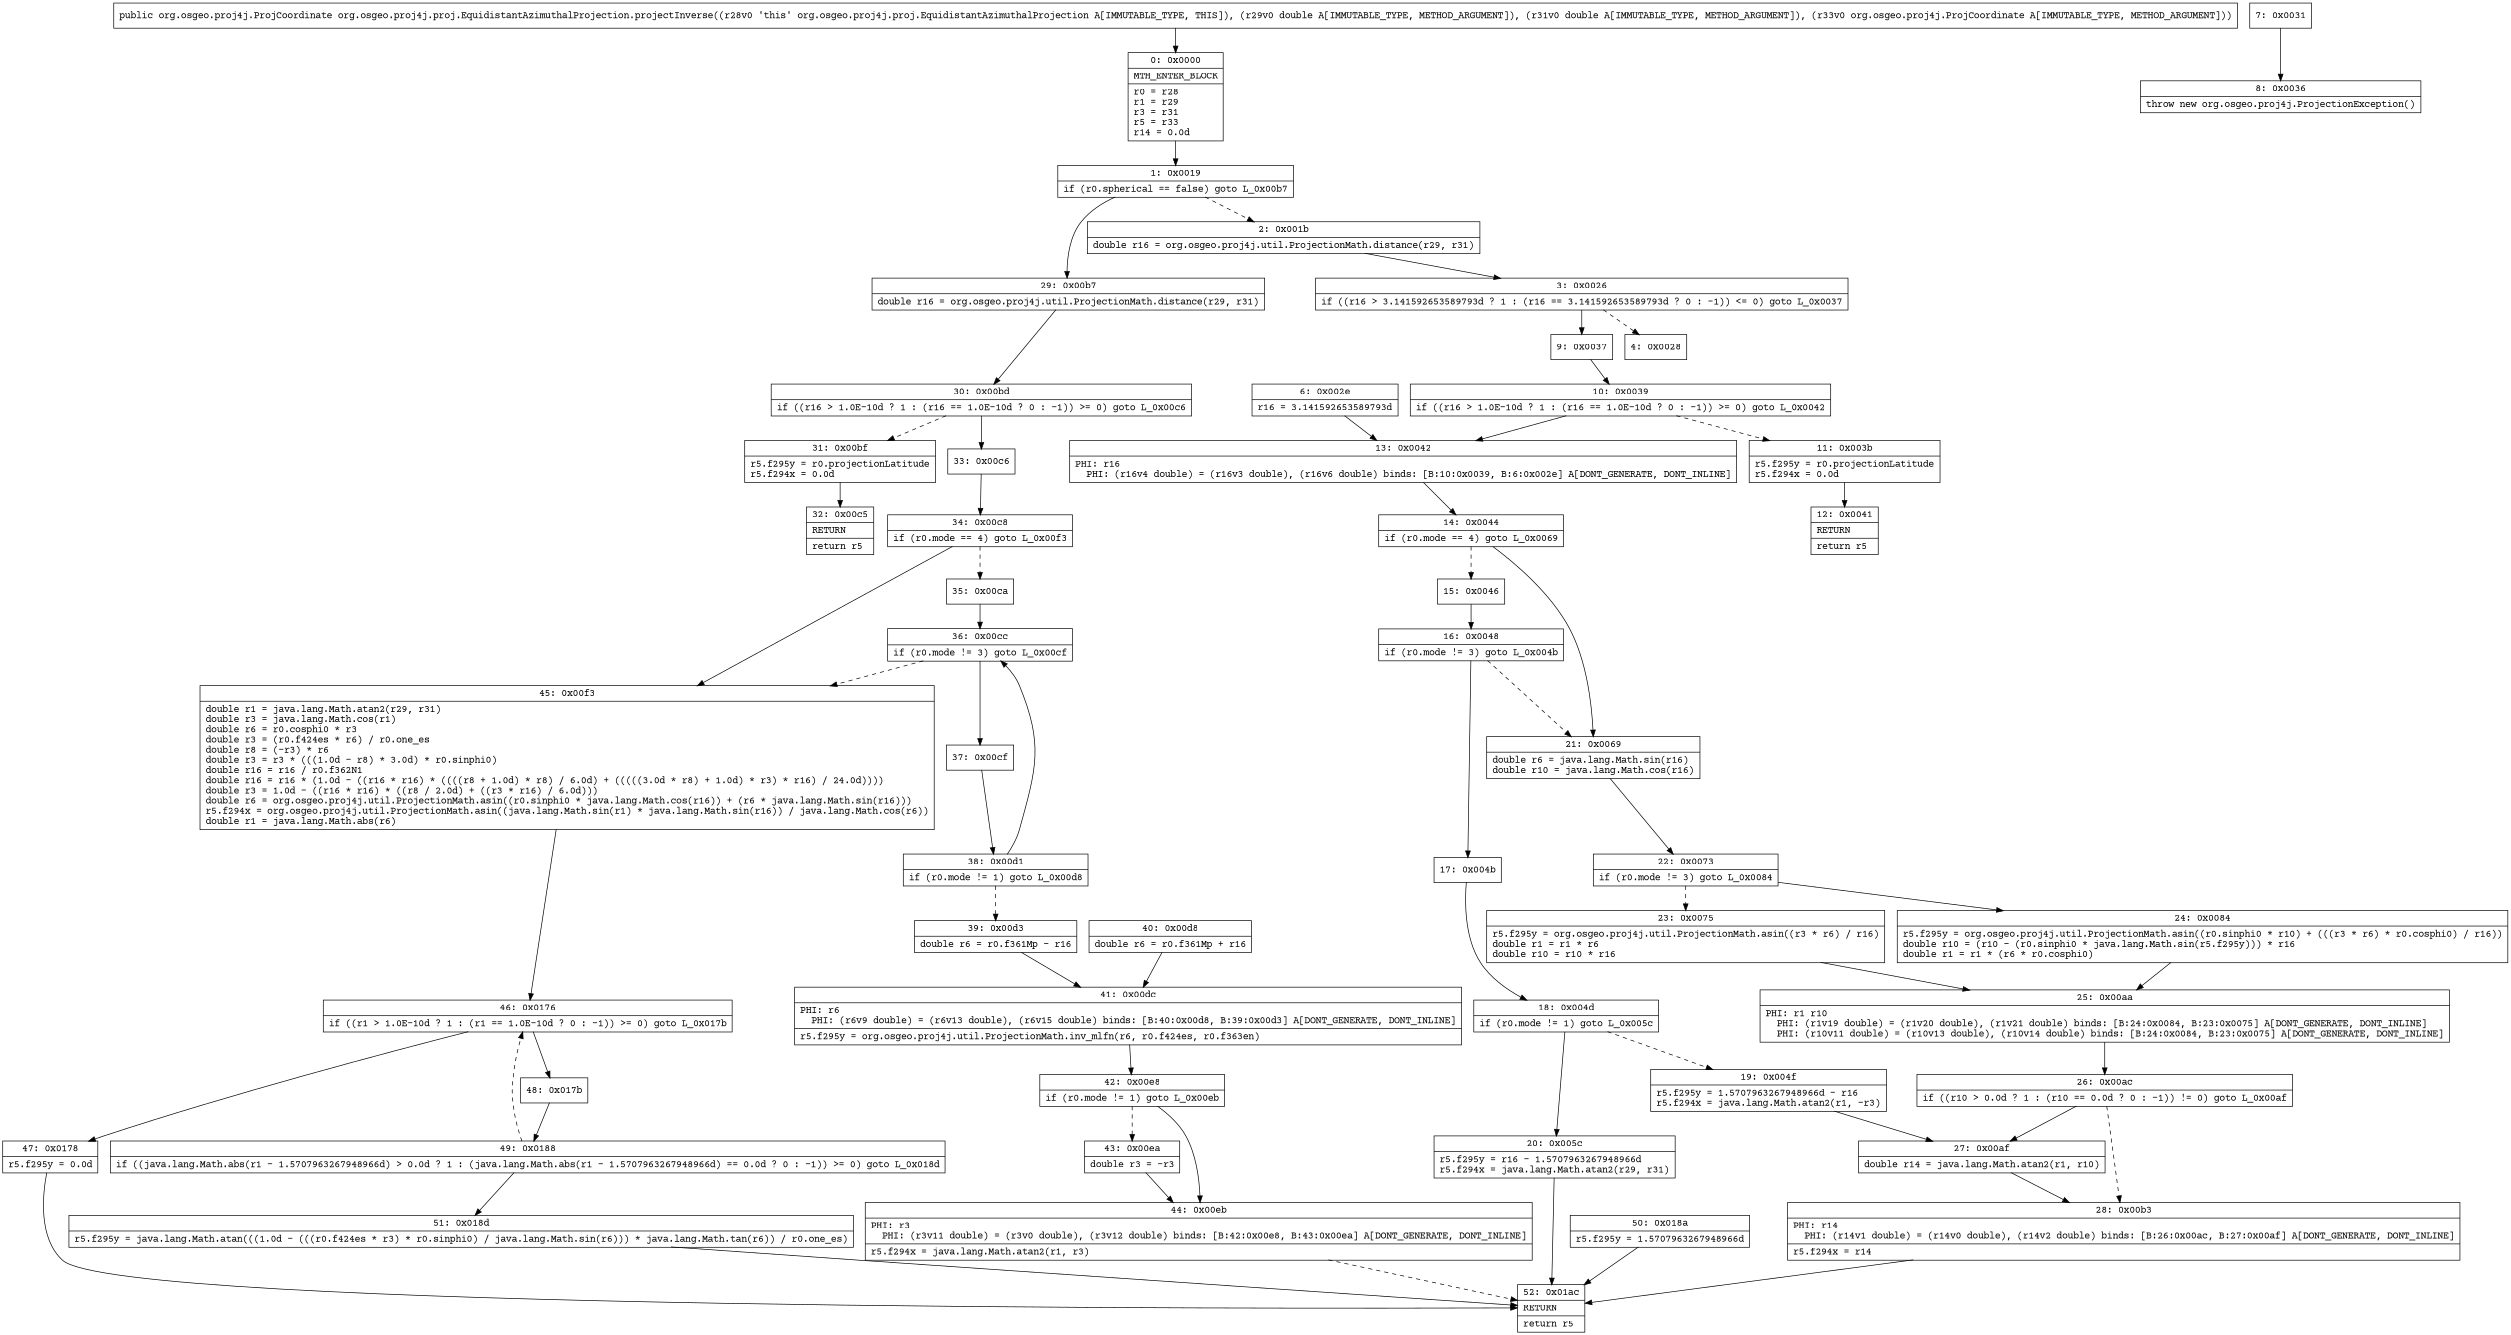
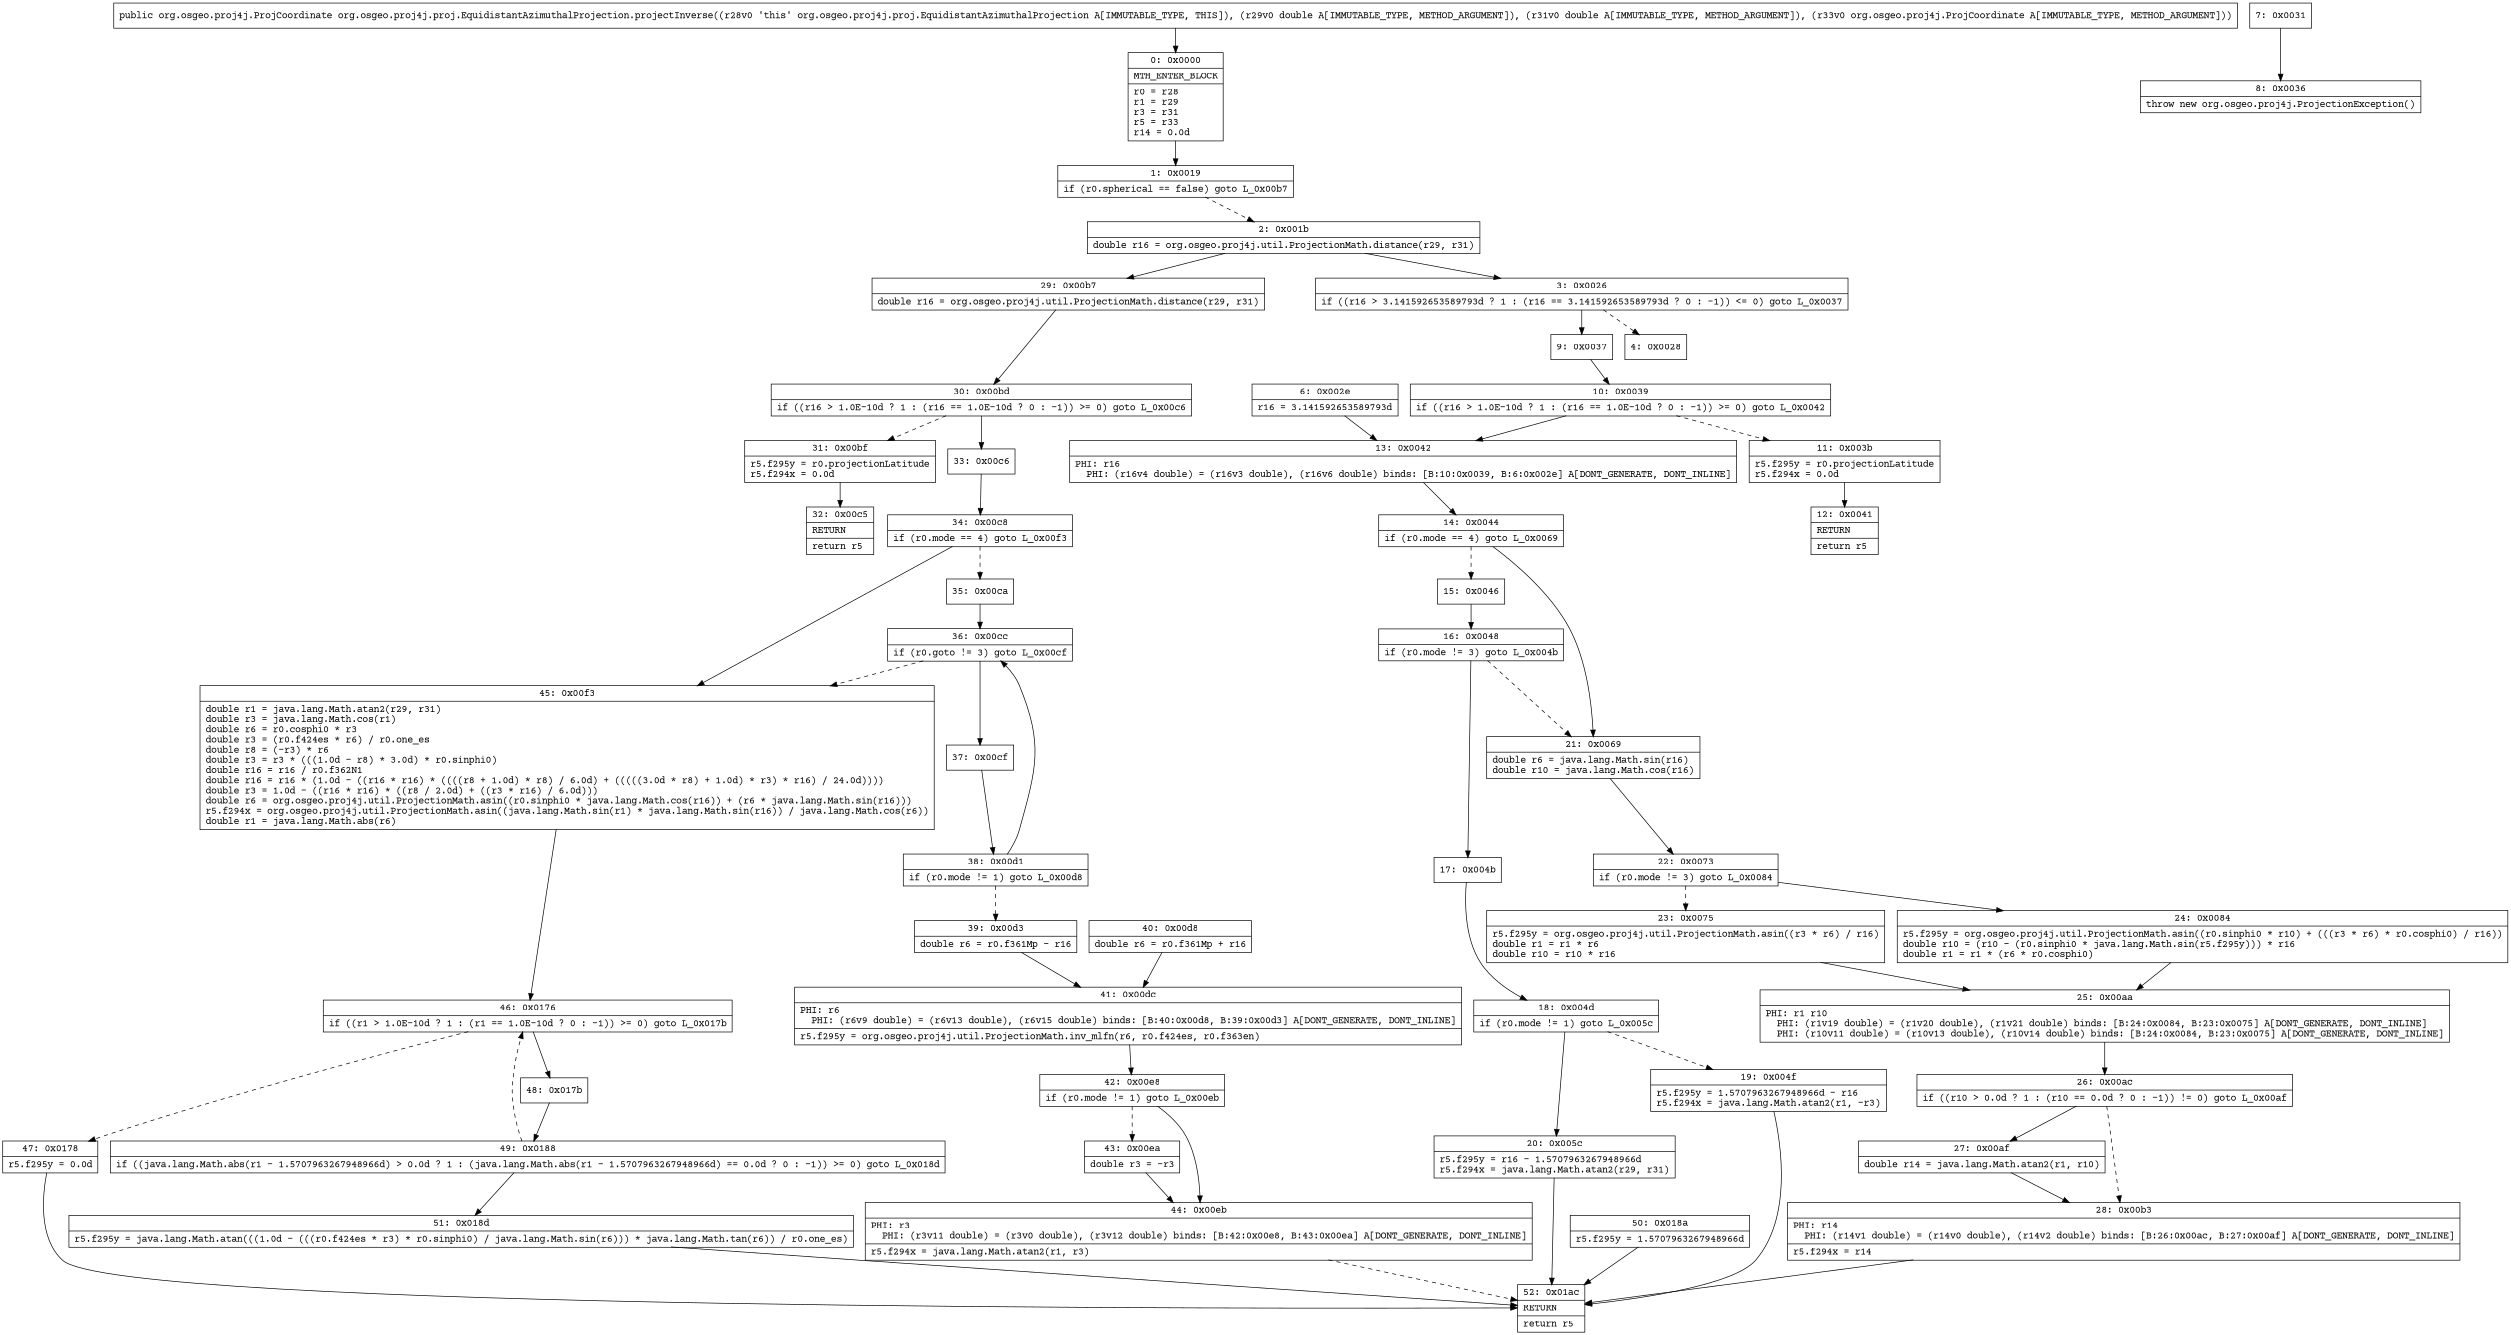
edge "1: 0x0019" -> "29: 0x00b7": now "2: 0x001b" -> "29: 0x00b7"
node "36: 0x00cc": text "if (r0.mode != 3) goto L_0x00cf" -> "if (r0.goto != 3) goto L_0x00cf"
edge "46: 0x0176" -> "47: 0x0178": style solid -> dashed
edge "19: 0x004f" -> "27: 0x00af": now "19: 0x004f" -> "52: 0x01ac"
